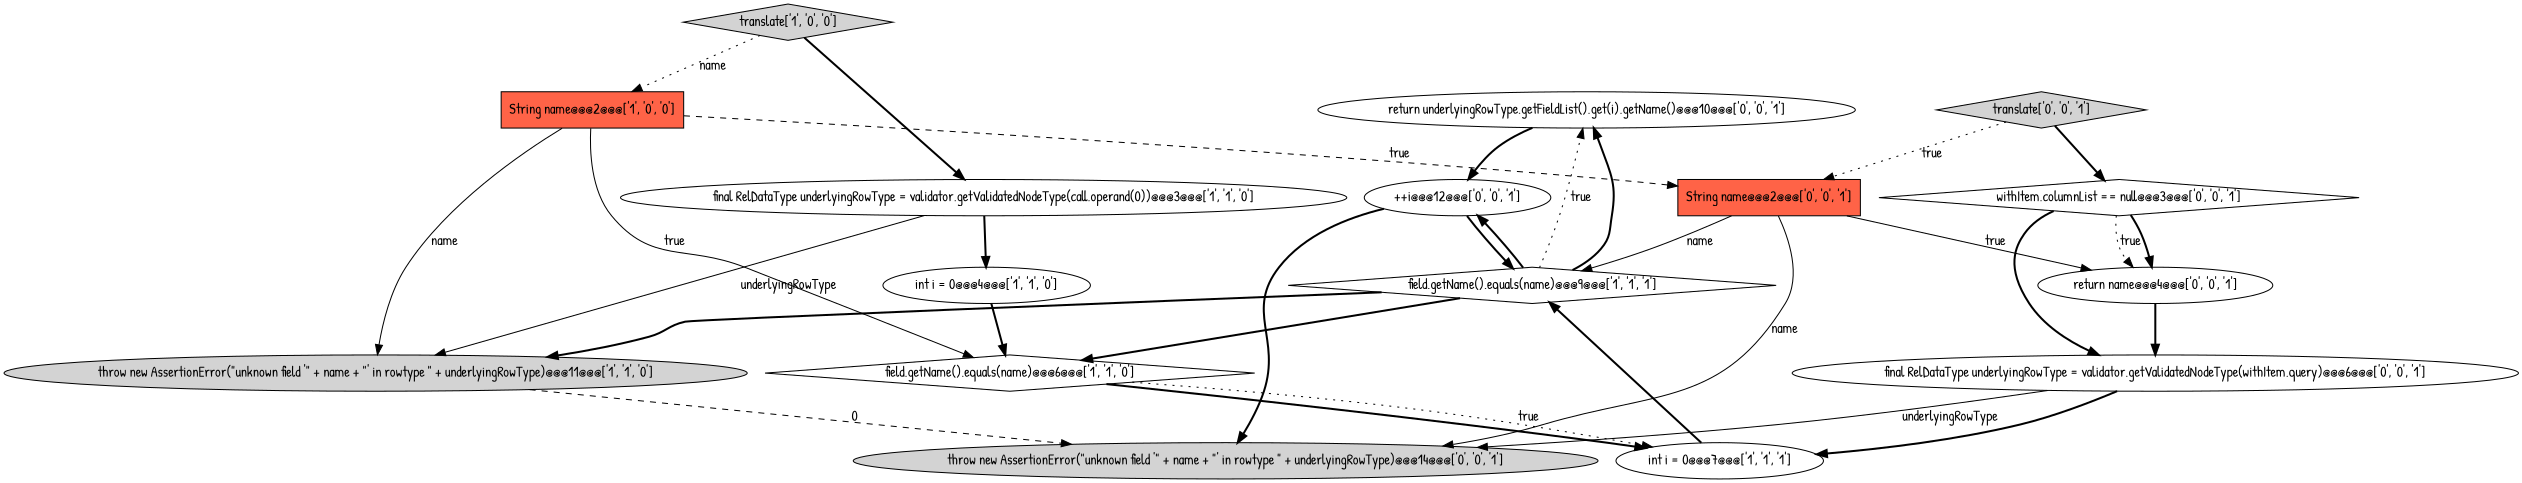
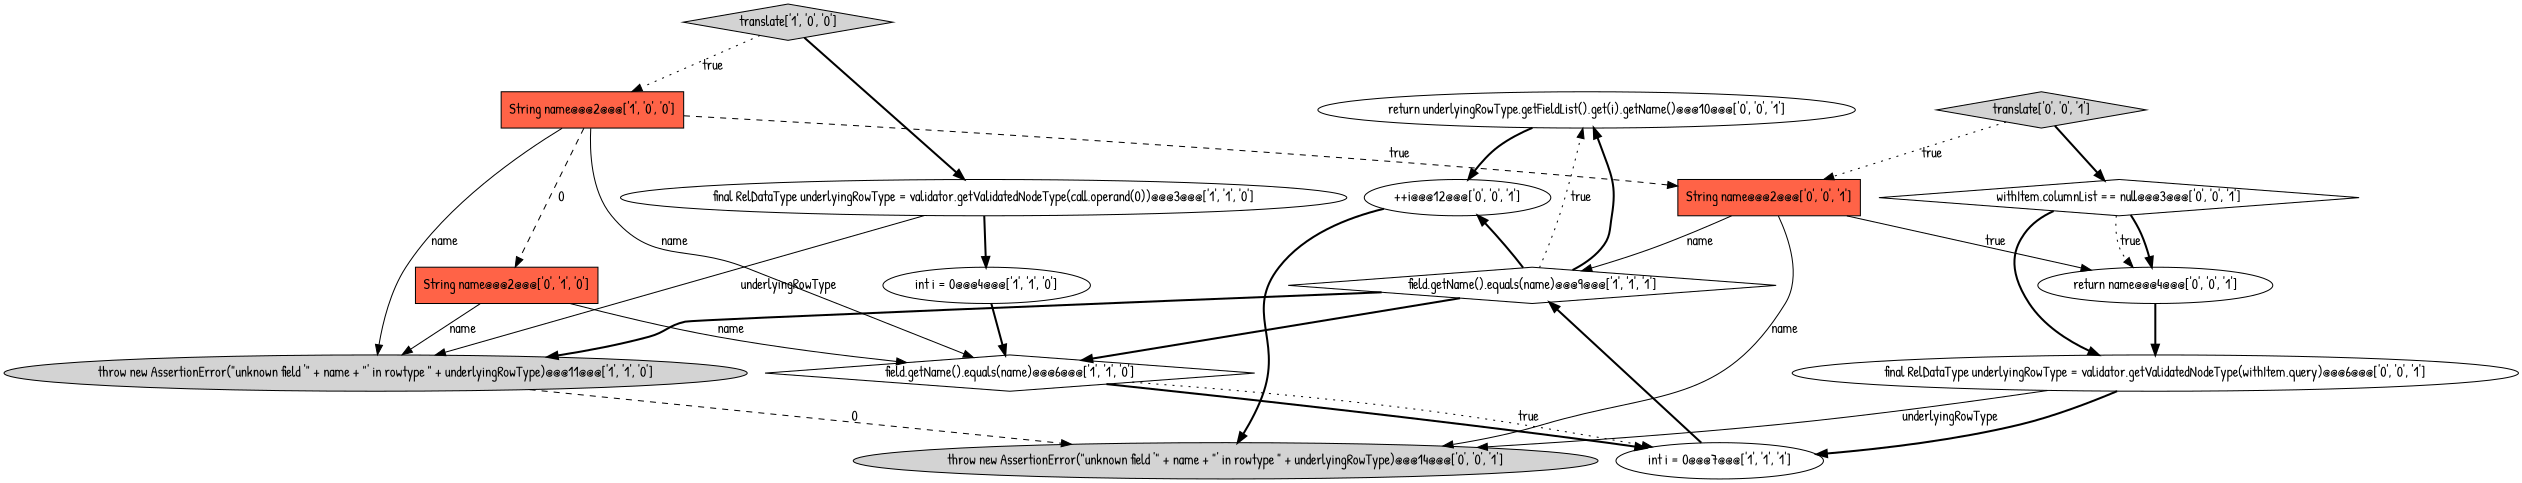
edge "translate['1', '0', '0']" -> "String name@@@2@@@['1', '0', '0']": label "name" -> "true"
edge "++i@@@12@@@['0', '0', '1']" -> "field.getName().equals(name)@@@9@@@['1', '1', '1']": removed
edge "String name@@@2@@@['1', '0', '0']" -> "field.getName().equals(name)@@@6@@@['1', '1', '0']": label "true" -> "name"
node "String name@@@2@@@['0', '1', '0']": added
